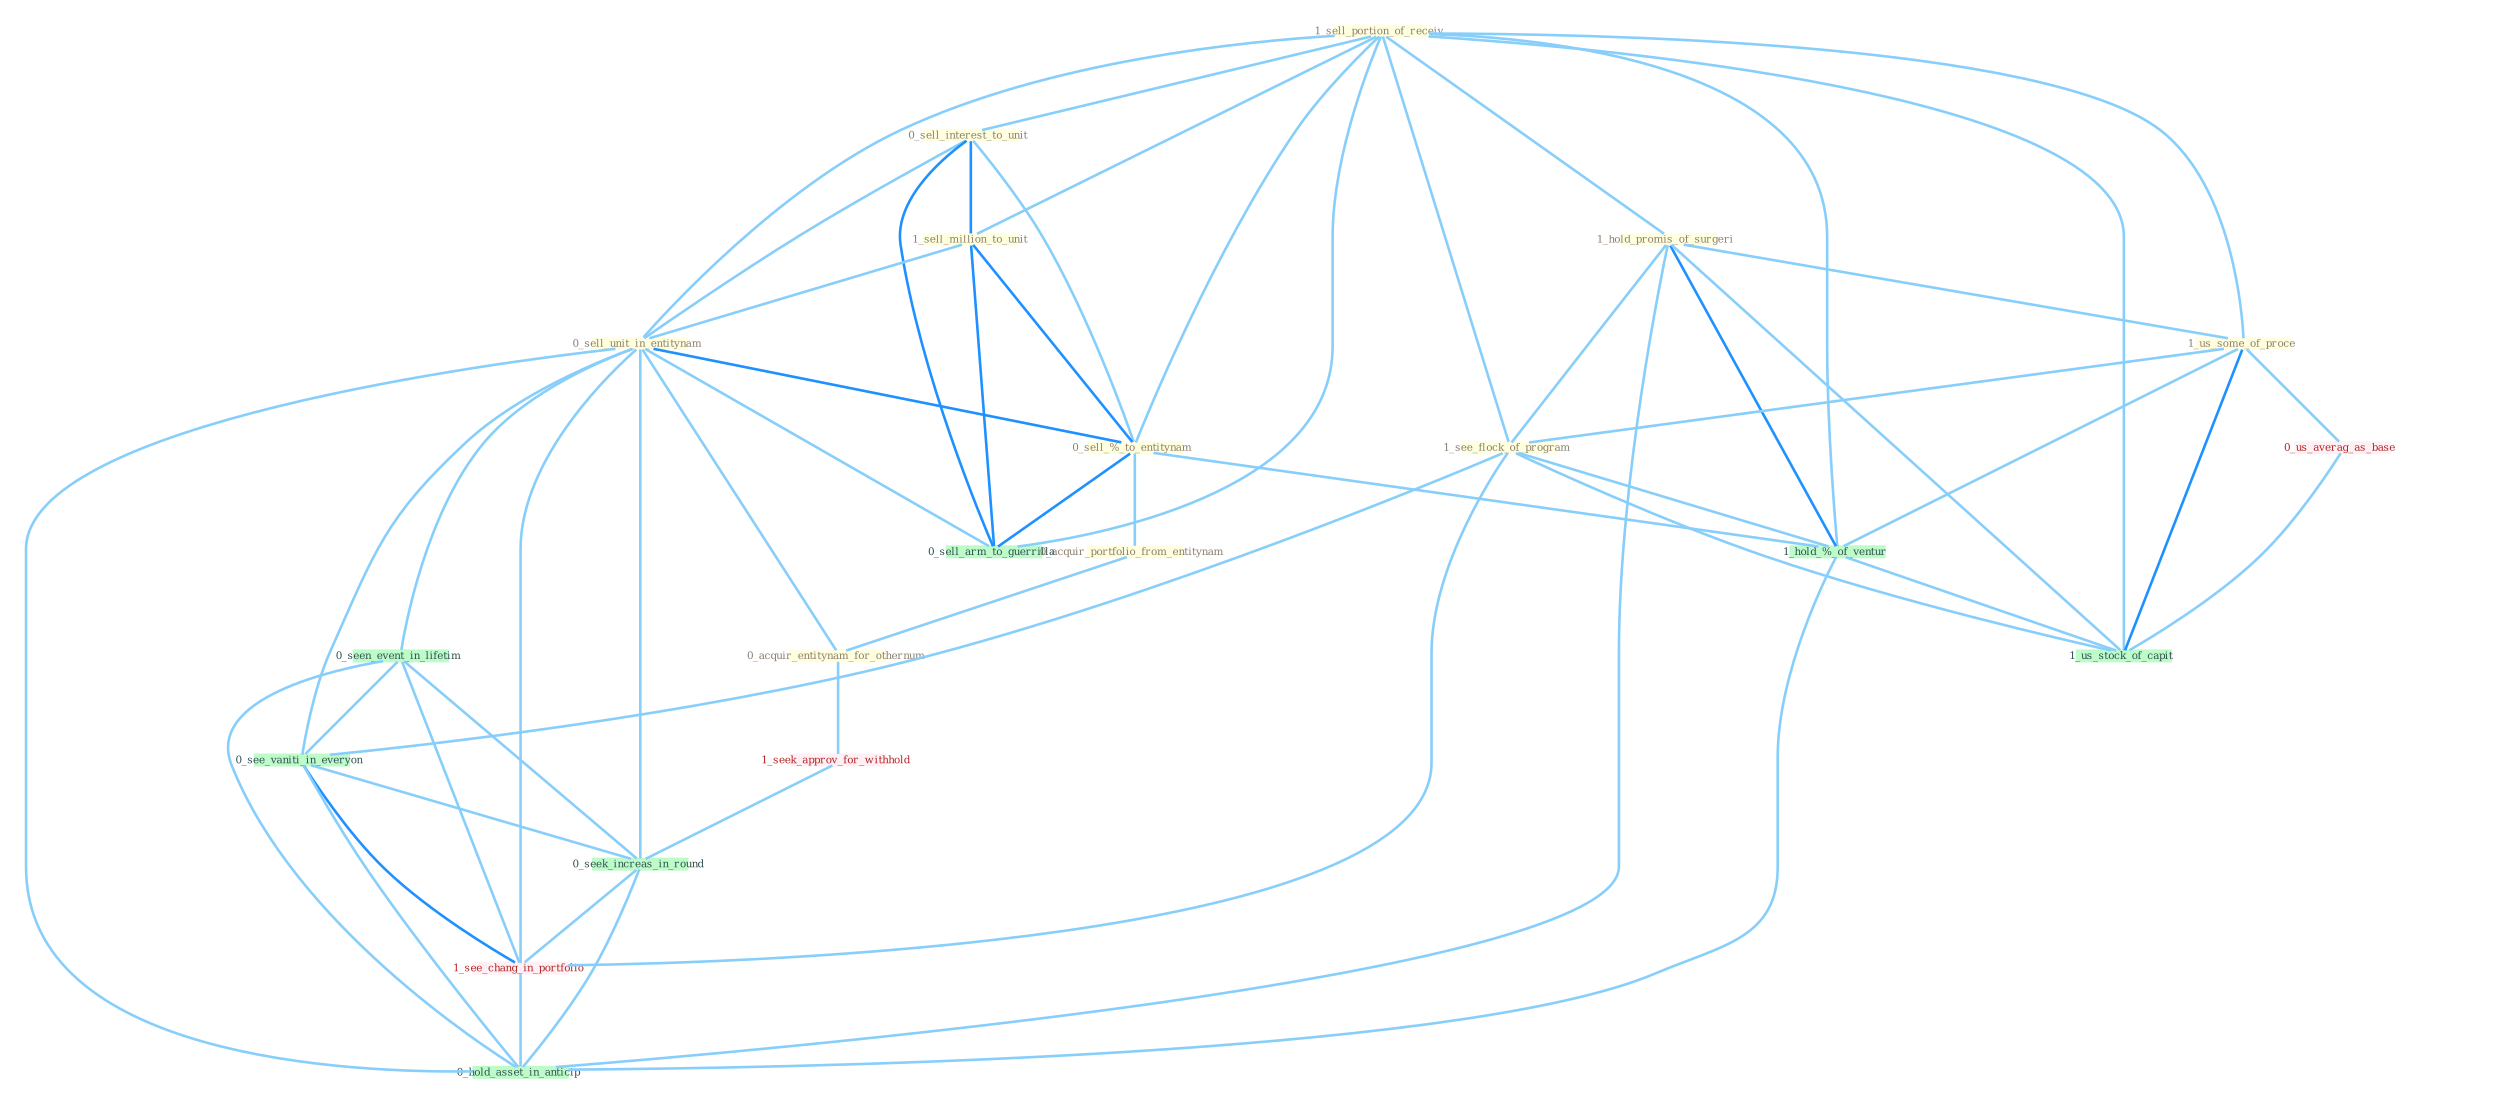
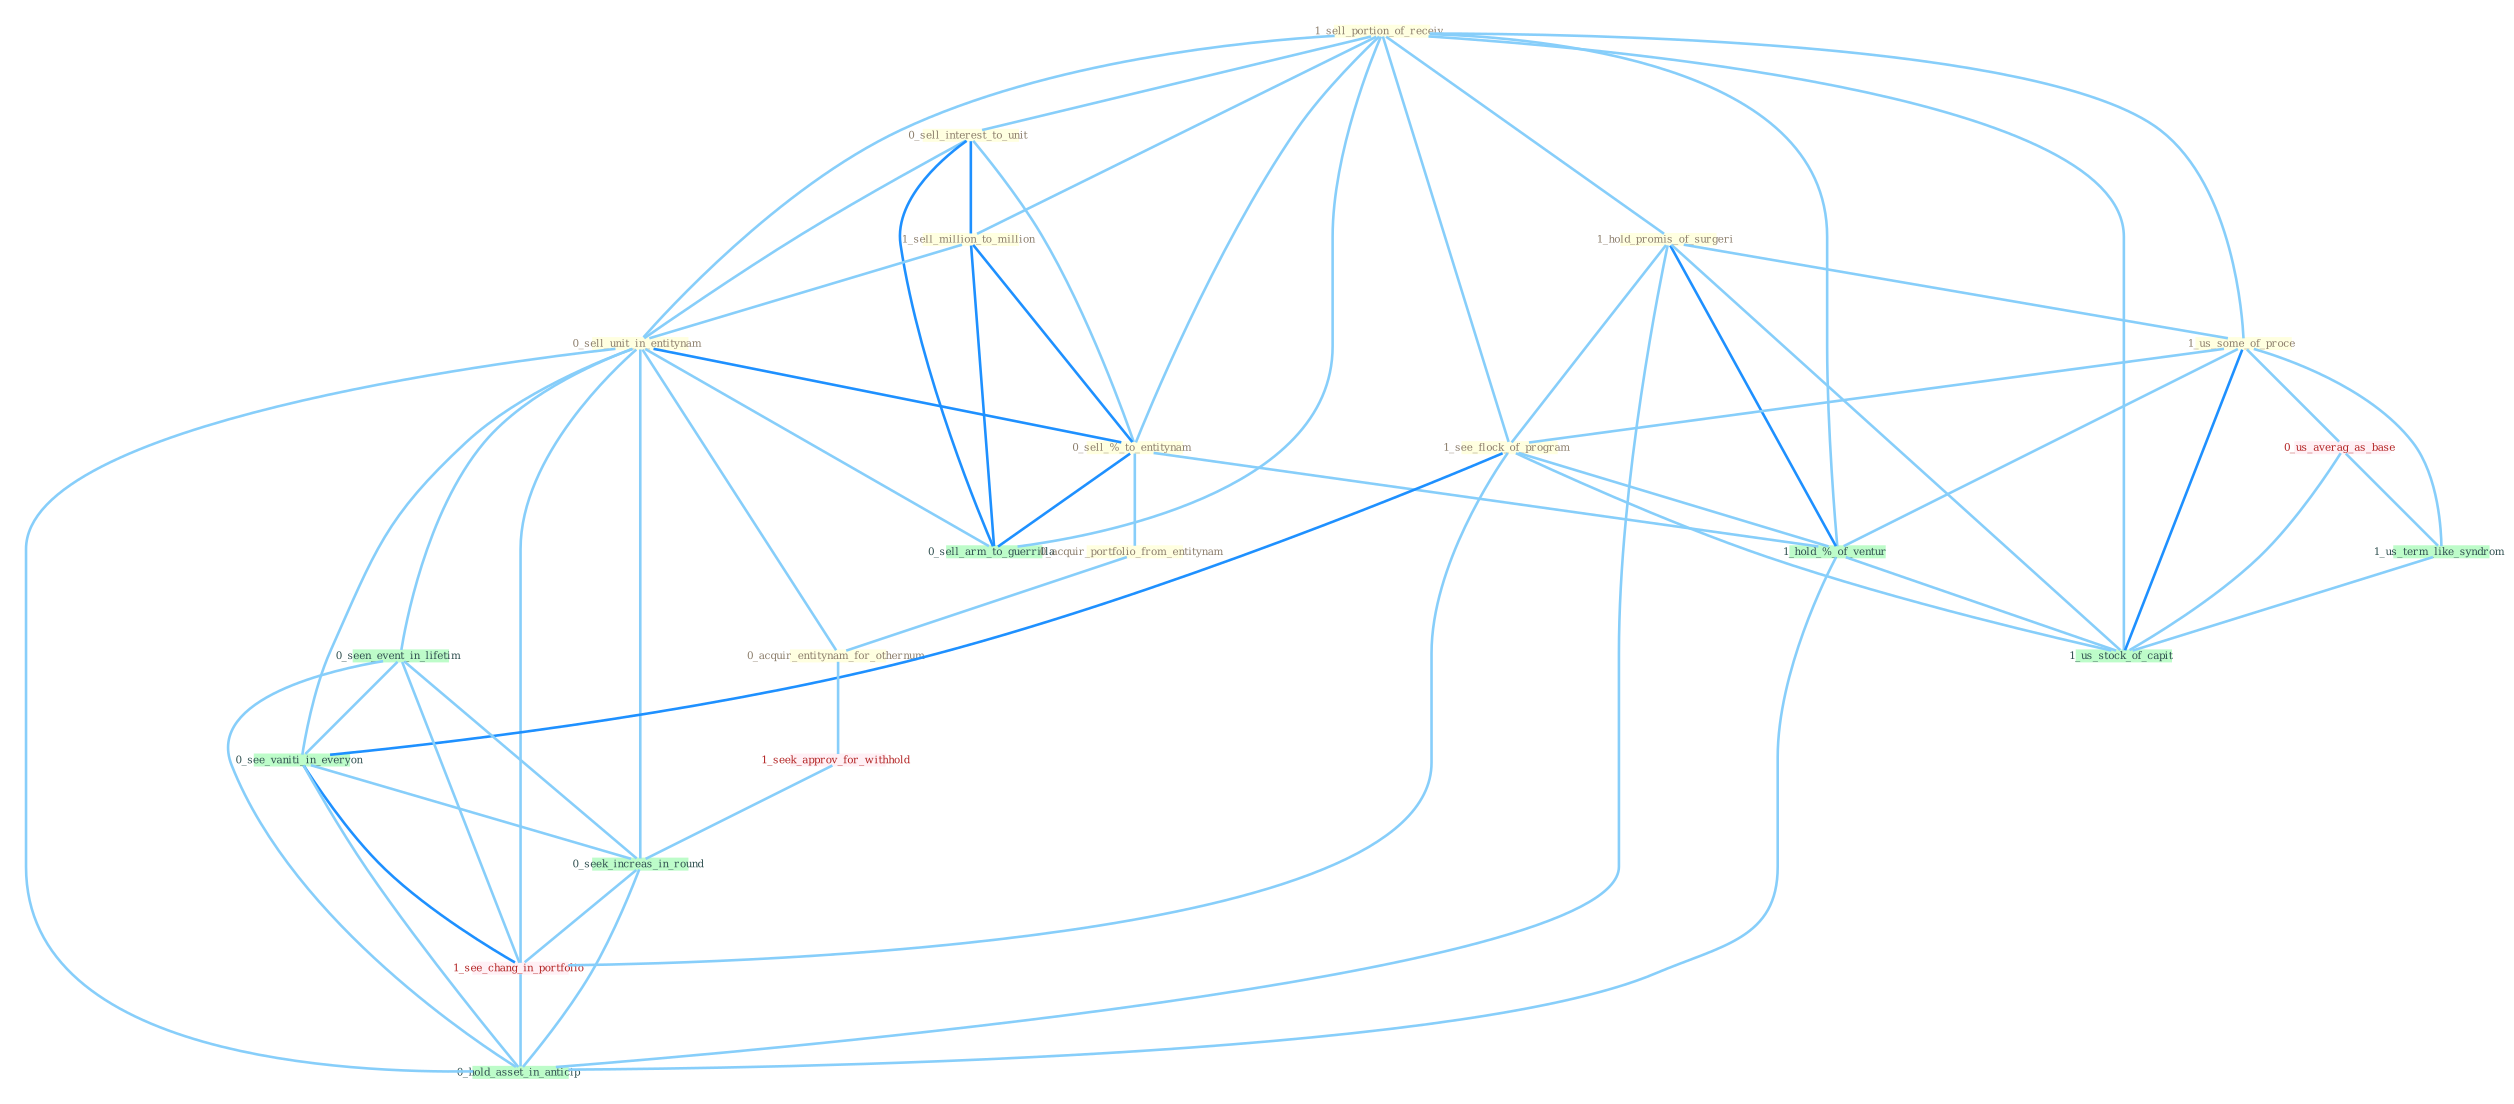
node "1_sell_million_to_unit": label "1_sell_million_to_unit" -> "1_sell_million_to_million"
node "1_us_term_like_syndrom": added
edge "1_see_flock_of_program" -- "0_see_vaniti_in_everyon": color #87cefa -> #1e90ff
